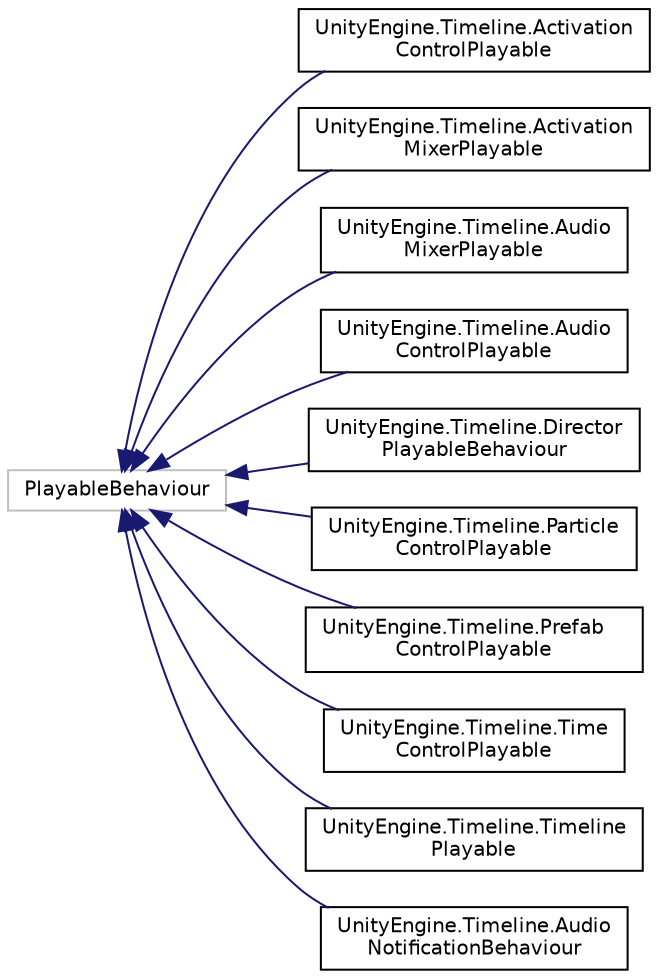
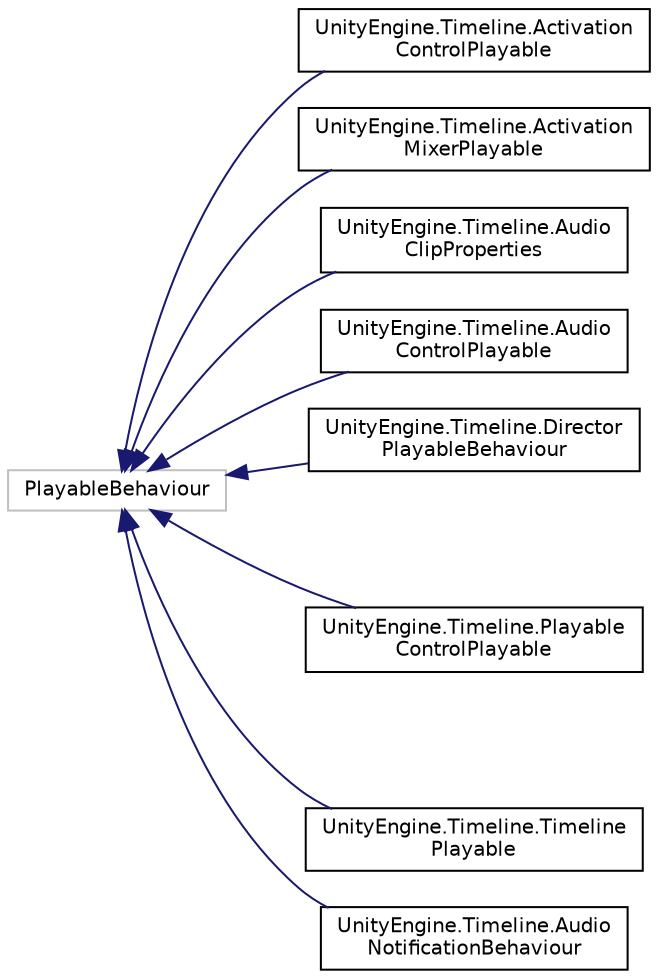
node "UnityEngine.Timeline.Audio MixerPlayable": label "UnityEngine.Timeline.Audio MixerPlayable" -> "UnityEngine.Timeline.Audio ClipProperties"
node "UnityEngine.Timeline.Particle ControlPlayable": removed
node "UnityEngine.Timeline.Prefab ControlPlayable": label "UnityEngine.Timeline.Prefab ControlPlayable" -> "UnityEngine.Timeline.Playable ControlPlayable"
node "UnityEngine.Timeline.Time ControlPlayable": removed
